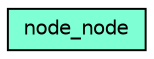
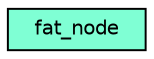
node "node_node": label "node_node" -> "fat_node"
